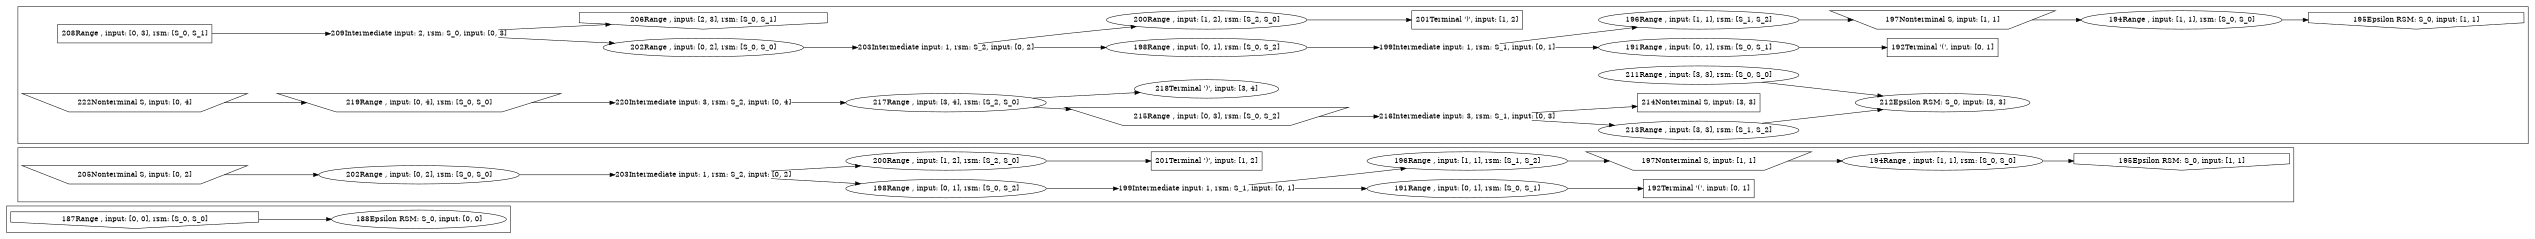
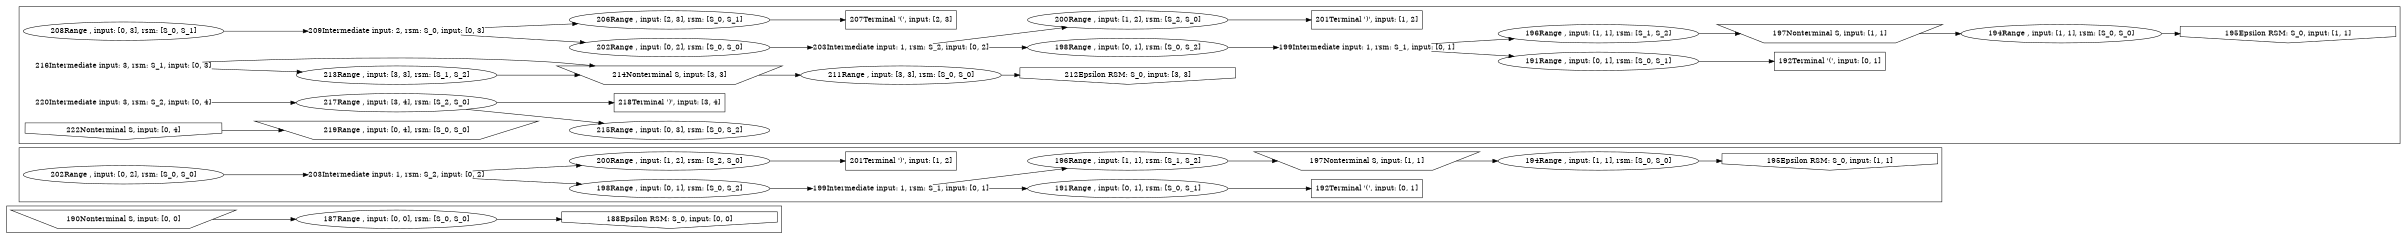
node "206Range , input: [2, 3], rsm: [S_0, S_1]": shape invhouse -> ellipse
node "207Terminal '(', input: [2, 3]": added
node "208Range , input: [0, 3], rsm: [S_0, S_1]": shape box -> ellipse
edge "214Nonterminal S, input: [3, 3]" -> "211Range , input: [3, 3], rsm: [S_0, S_0]": added
node "218Terminal ')', input: [3, 4]": shape ellipse -> box
node "222Nonterminal S, input: [0, 4]": shape invtrapezium -> invhouse
edge "219Range , input: [0, 4], rsm: [S_0, S_0]" -> "220Intermediate input: 3, rsm: S_2, input: [0, 4]": removed
node "214Nonterminal S, input: [3, 3]": shape box -> invtrapezium
node "212Epsilon RSM: S_0, input: [3, 3]": shape ellipse -> invhouse
node "215Range , input: [0, 3], rsm: [S_0, S_2]": shape invtrapezium -> ellipse
edge "215Range , input: [0, 3], rsm: [S_0, S_2]" -> "216Intermediate input: 3, rsm: S_1, input: [0, 3]": removed
edge "213Range , input: [3, 3], rsm: [S_1, S_2]" -> "212Epsilon RSM: S_0, input: [3, 3]": now "213Range , input: [3, 3], rsm: [S_1, S_2]" -> "214Nonterminal S, input: [3, 3]"
node "205Nonterminal S, input: [0, 2]": removed
node "190Nonterminal S, input: [0, 0]": added
node "187Range , input: [0, 0], rsm: [S_0, S_0]": shape invhouse -> ellipse
node "188Epsilon RSM: S_0, input: [0, 0]": shape ellipse -> invhouse
